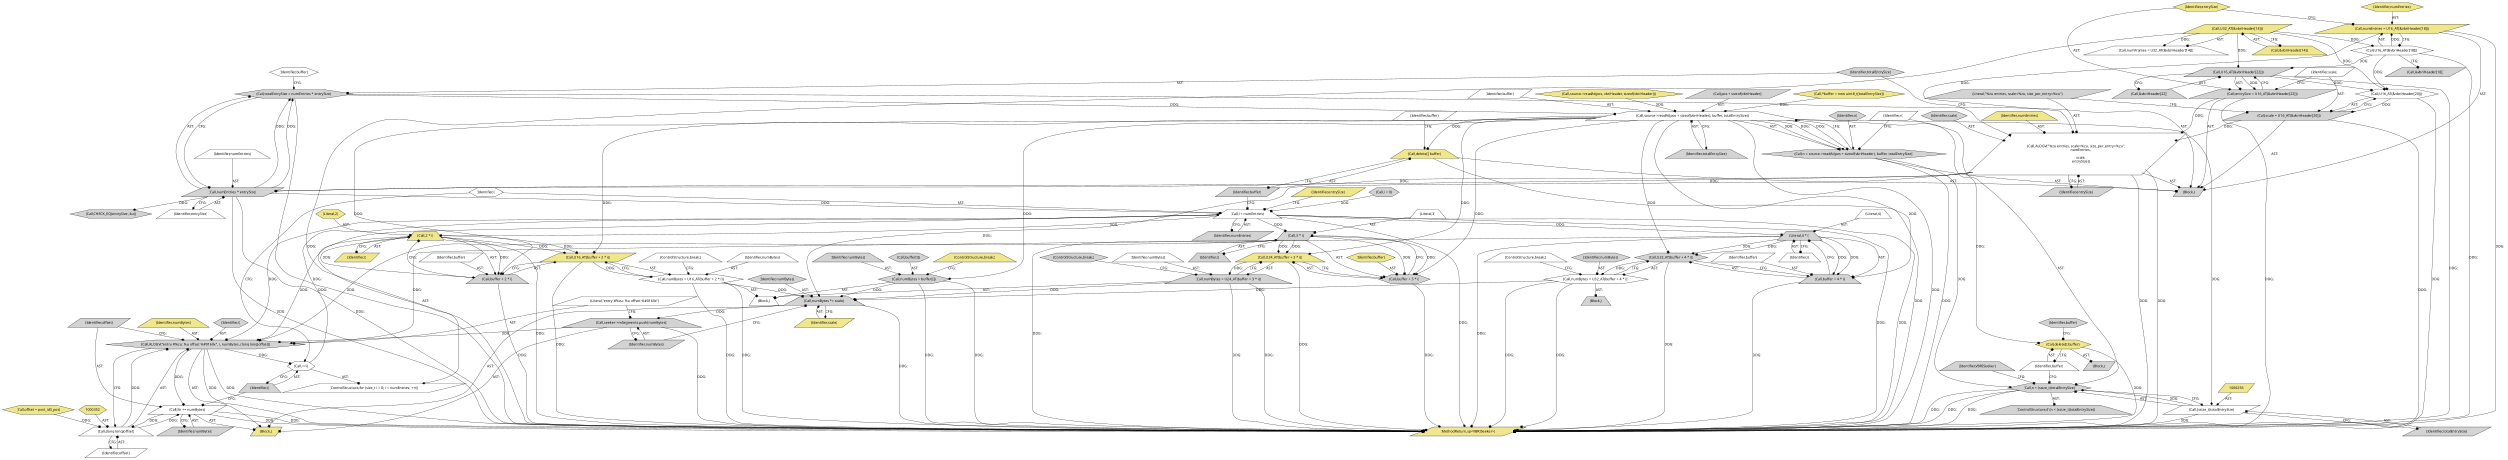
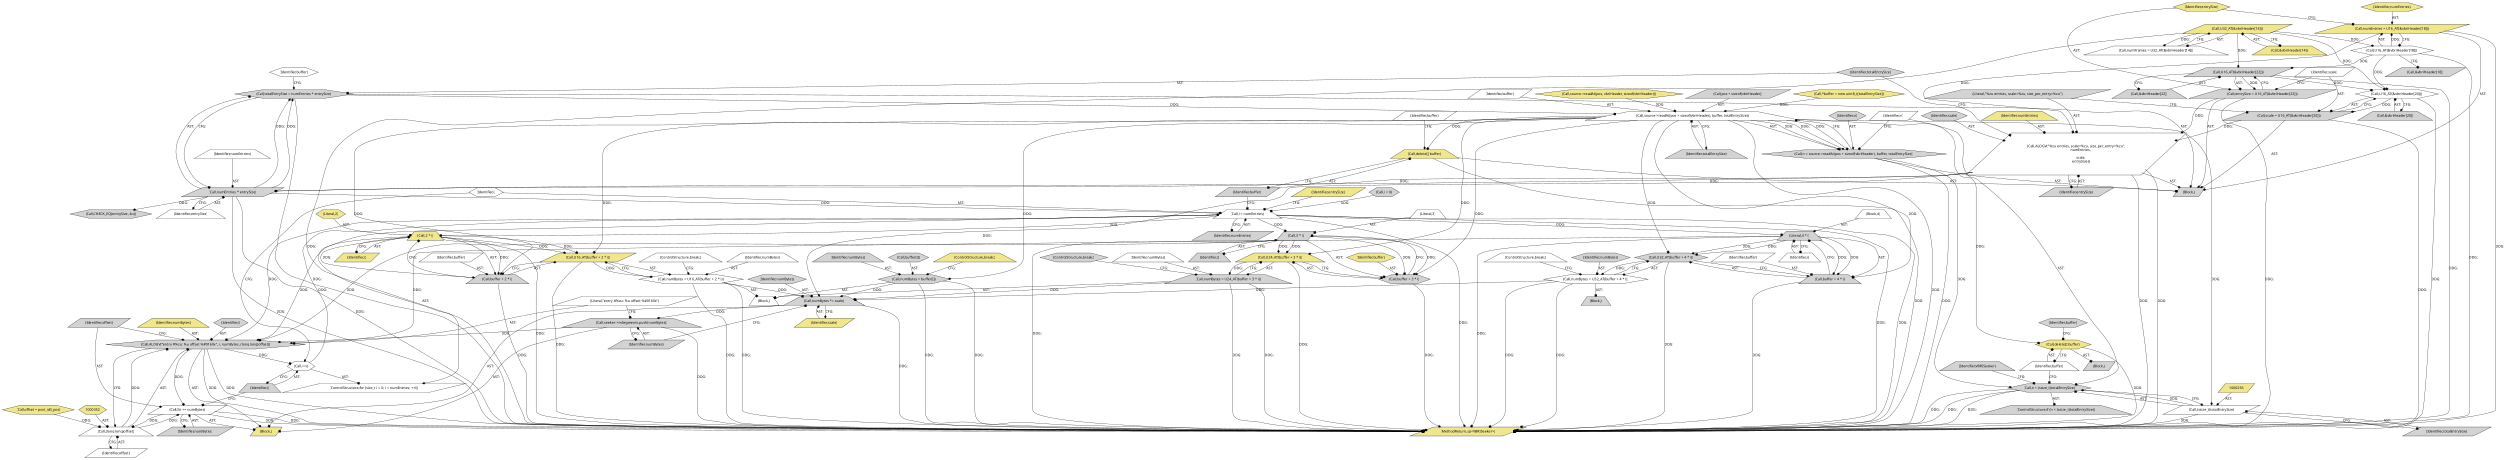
edge "(Call,numFrames = U32_AT(&vbriHeader[14]))" -> "(Call,U32_AT(&vbriHeader[14]))": added, label "CFG:"
node "(Call,&vbriHeader[20])": added
node "(Literal,4)": label "(Literal,4)" -> "(Block,4)"
